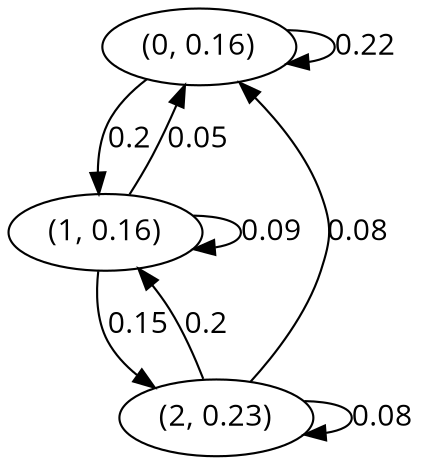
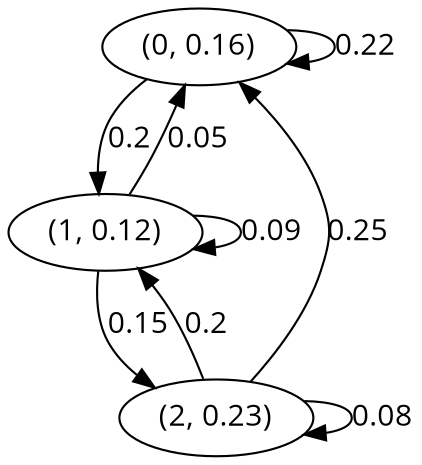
node "(1, 0.16)": label "(1, 0.16)" -> "(1, 0.12)"
edge "(2, 0.23)" -> "(0, 0.16)": label "0.08" -> "0.25"
